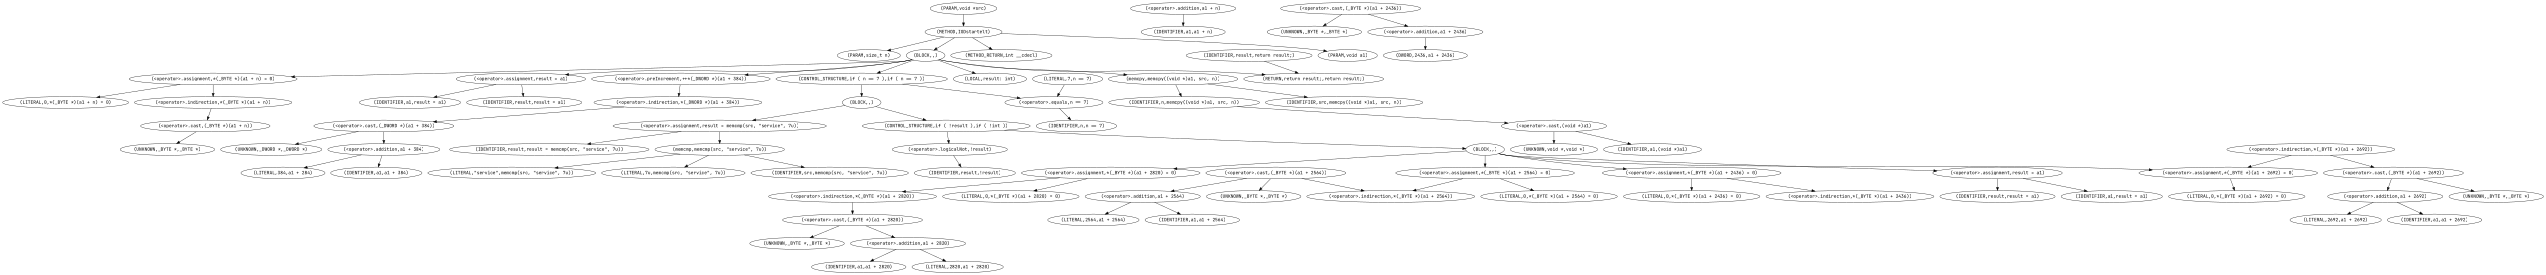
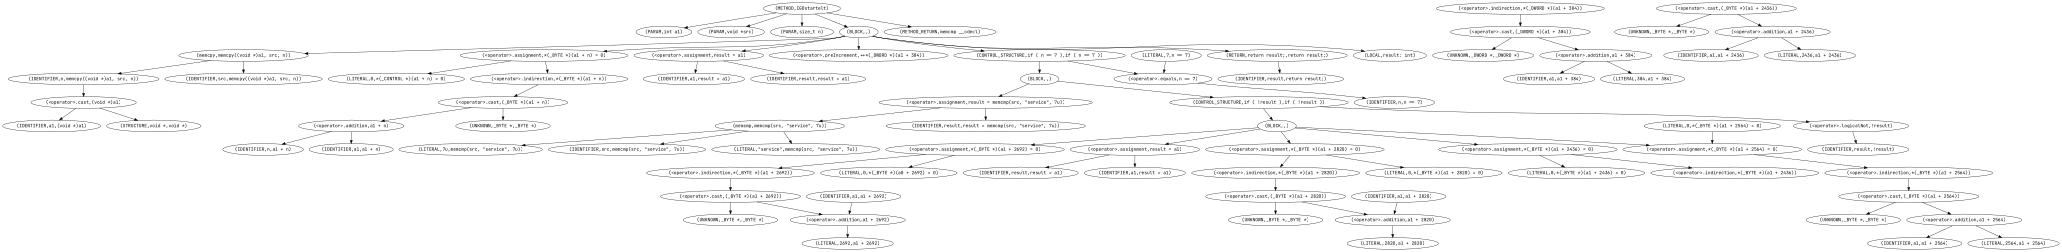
edge "(PARAM,void *src)" -> "(METHOD,IGDstartelt)": reversed
node "(METHOD_RETURN,int __cdecl)": label "(METHOD_RETURN,int __cdecl)" -> "(METHOD_RETURN,memcmp __cdecl)"
node "(PARAM,void a1)": label "(PARAM,void a1)" -> "(PARAM,int a1)"
node "(DWORD,2436,a1 + 2436)": label "(DWORD,2436,a1 + 2436)" -> "(LITERAL,2436,a1 + 2436)"
node "(IDENTIFIER,a1,a1 + 2436)": added
edge "(IDENTIFIER,result,return result;)" -> "(RETURN,return result;,return result;)": reversed
edge "(<operator>.preIncrement,++*(_DWORD *)(a1 + 384))" -> "(<operator>.indirection,*(_DWORD *)(a1 + 384))": removed
node "(LITERAL,0,*(_BYTE *)(a1 + n) = 0)": label "(LITERAL,0,*(_BYTE *)(a1 + n) = 0)" -> "(LITERAL,0,*(_CONTROL *)(a1 + n) = 0)"
edge "(<operator>.cast,(_BYTE *)(a1 + n))" -> "(<operator>.addition,a1 + n)": added
node "(CONTROL_STRUCTURE,if ( !result ),if ( !int ))": label "(CONTROL_STRUCTURE,if ( !result ),if ( !int ))" -> "(CONTROL_STRUCTURE,if ( !result ),if ( !result ))"
node "(IDENTIFIER,n,a1 + n)": added
node "(UNKNOWN,void *,void *)": label "(UNKNOWN,void *,void *)" -> "(STRUCTURE,void *,void *)"
edge "(<operator>.indirection,*(_BYTE *)(a1 + 2692))" -> "(<operator>.assignment,*(_BYTE *)(a1 + 2692) = 0)": reversed
node "(LITERAL,384,a1 + 284)": label "(LITERAL,384,a1 + 284)" -> "(LITERAL,384,a1 + 384)"
edge "(<operator>.cast,(_BYTE *)(a1 + 2564))" -> "(<operator>.indirection,*(_BYTE *)(a1 + 2564))": reversed
edge "(<operator>.assignment,*(_BYTE *)(a1 + 2564) = 0)" -> "(LITERAL,0,*(_BYTE *)(a1 + 2564) = 0)": reversed
node "(LITERAL,0,*(_BYTE *)(a1 + 2692) = 0)": label "(LITERAL,0,*(_BYTE *)(a1 + 2692) = 0)" -> "(LITERAL,0,*(_BYTE *)(a0 + 2692) = 0)"
edge "(<operator>.addition,a1 + 2692)" -> "(IDENTIFIER,a1,a1 + 2692)": reversed
edge "(<operator>.addition,a1 + 2820)" -> "(IDENTIFIER,a1,a1 + 2820)": reversed
